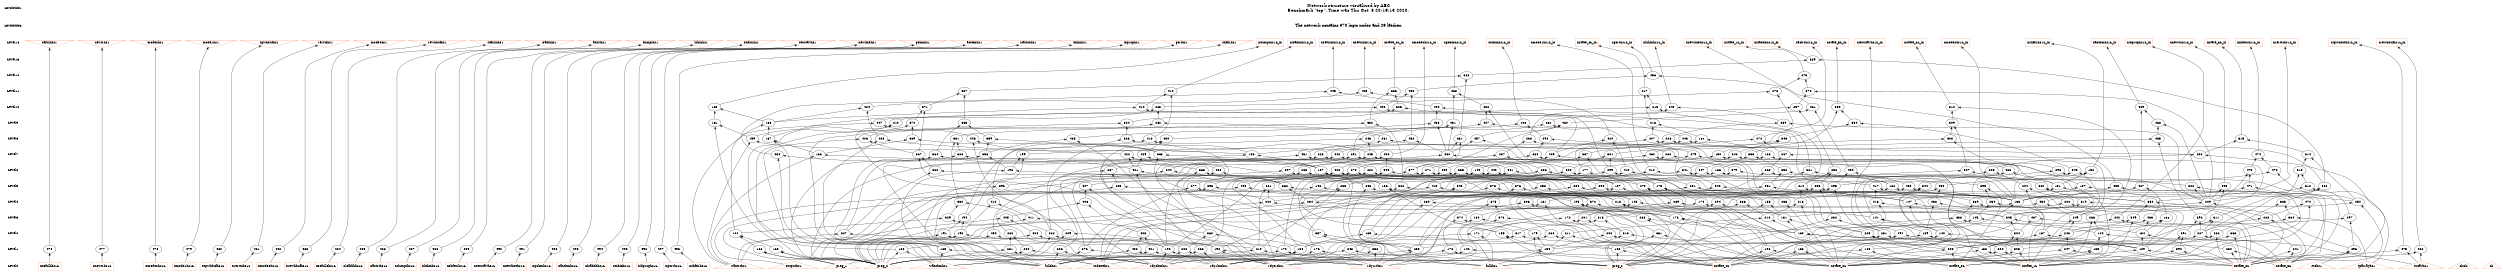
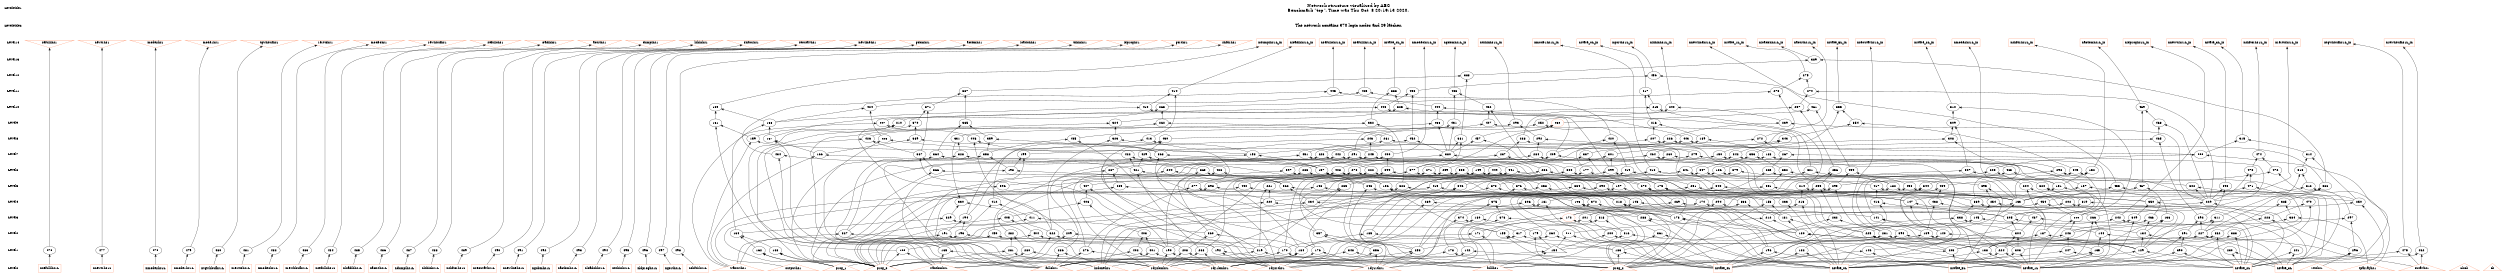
edge "330" -> "331": reversed
node "154": shape ellipse -> triangle
